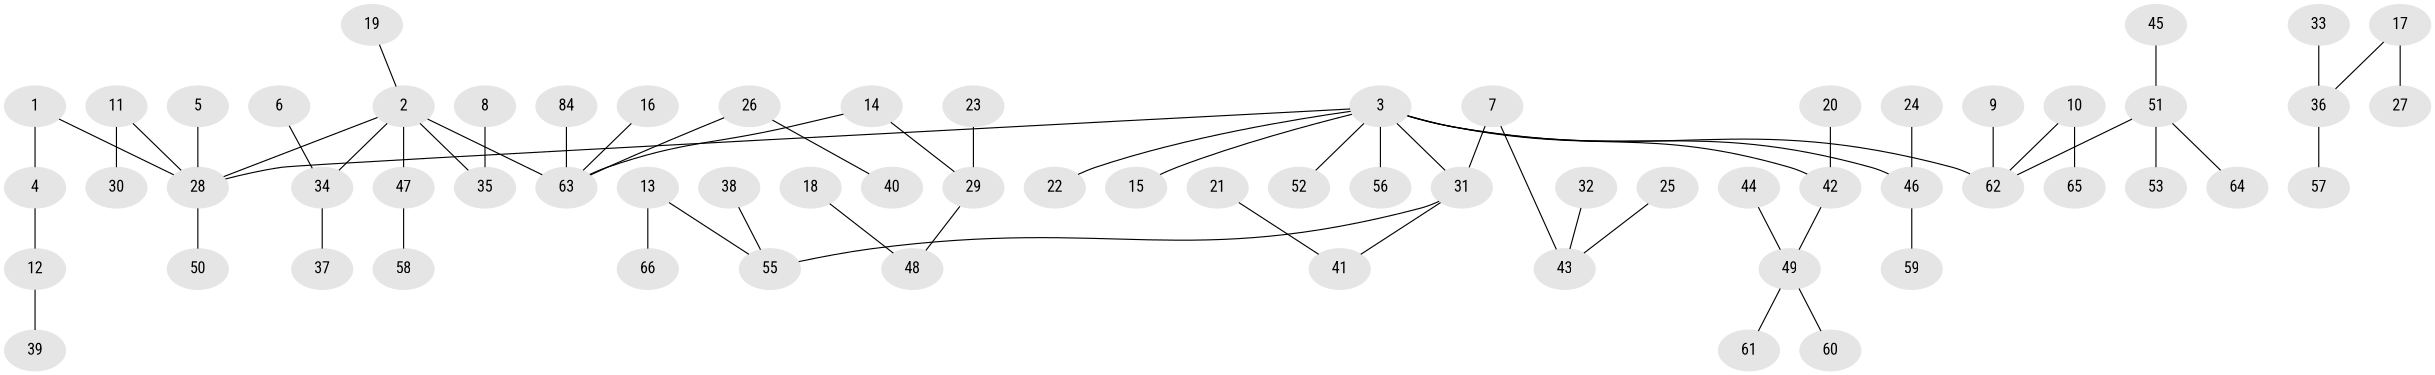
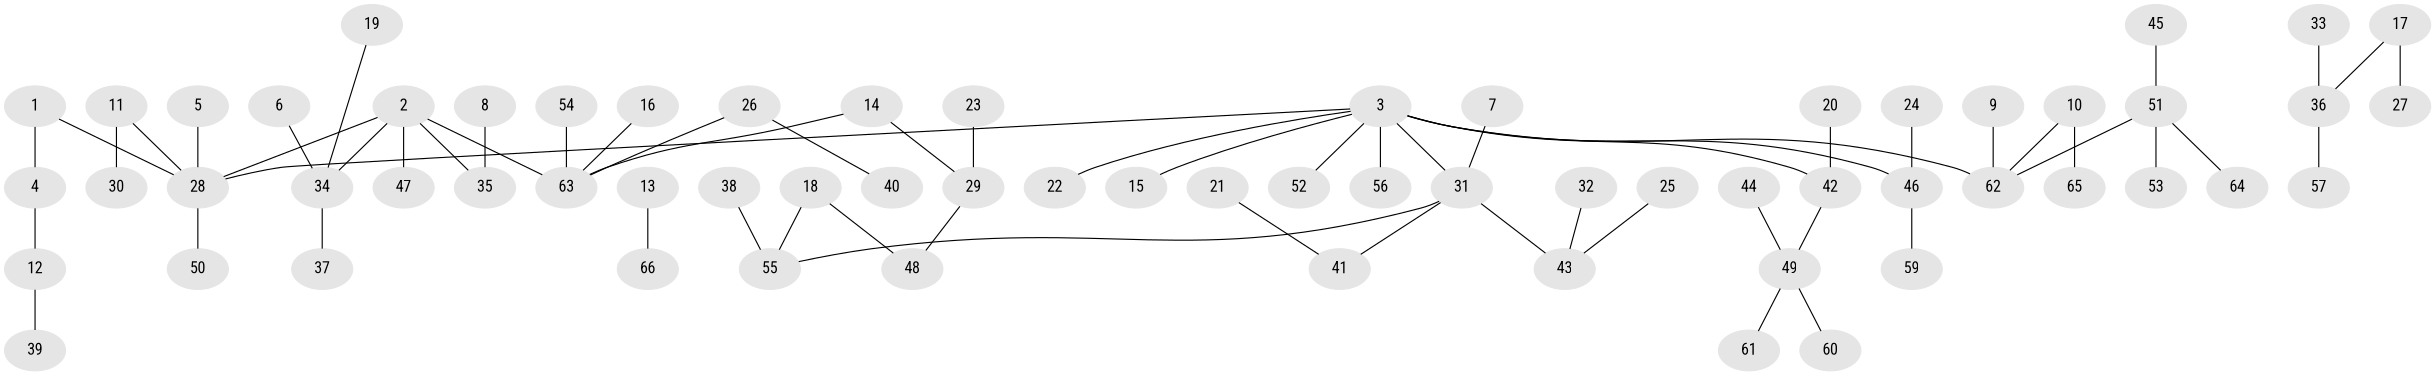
edge "19" -- "2": now "19" -- "34"
node "84": label "84" -> "54"
edge "7" -- "43": now "31" -- "43"
edge "13" -- "55": now "18" -- "55"
node "58": removed
